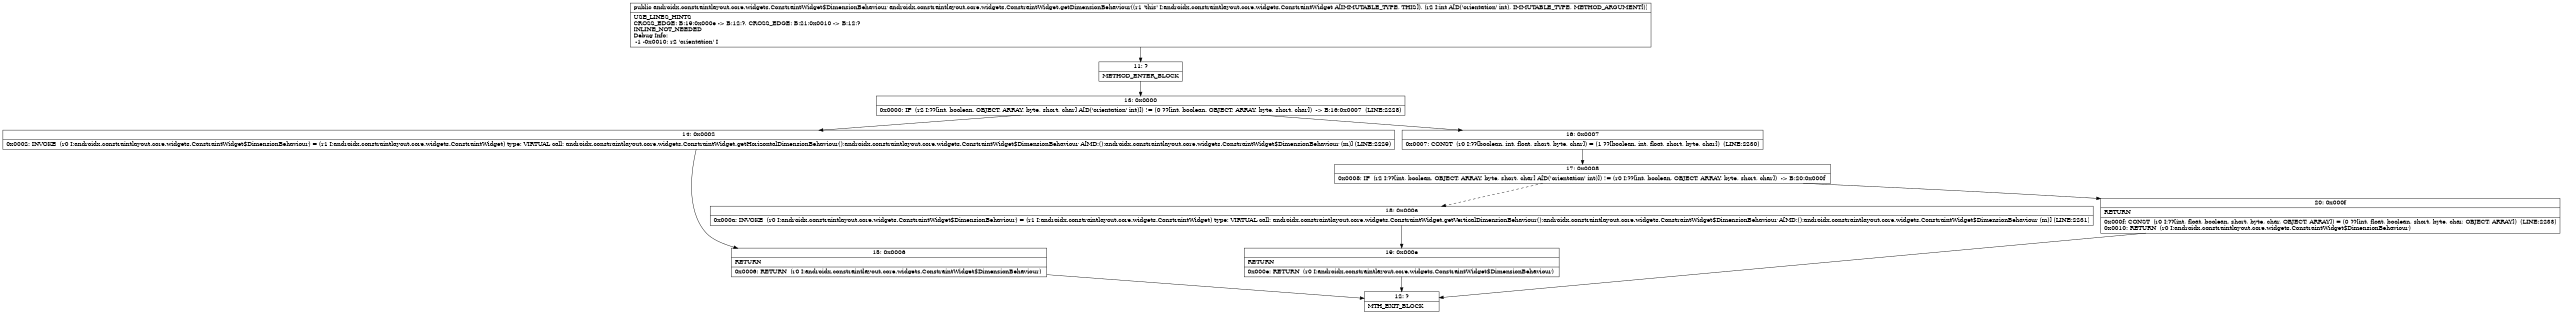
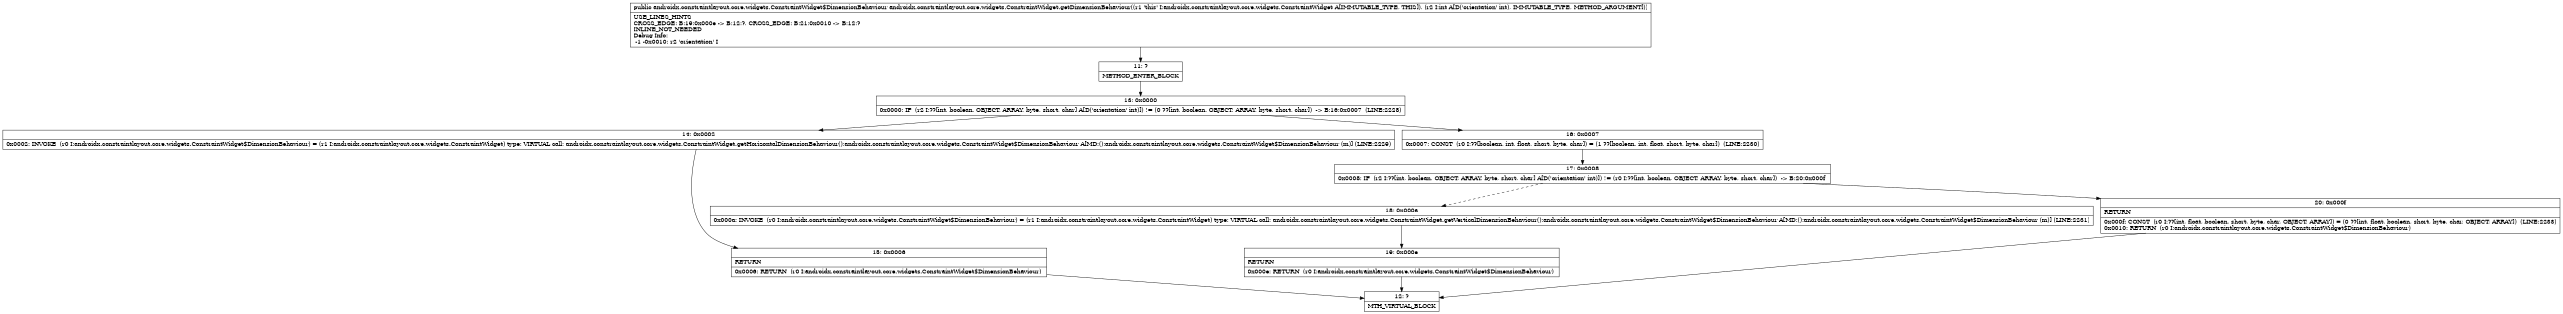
node "12: ?": text "MTH_EXIT_BLOCK" -> "MTH_VIRTUAL_BLOCK"
